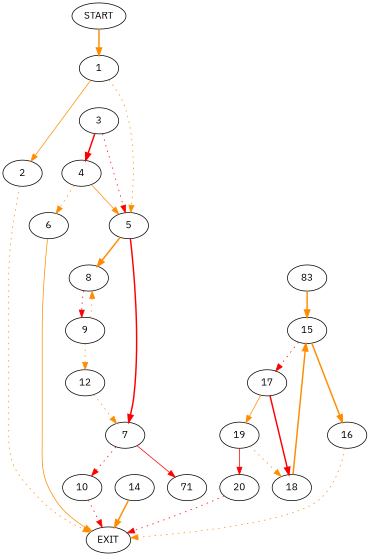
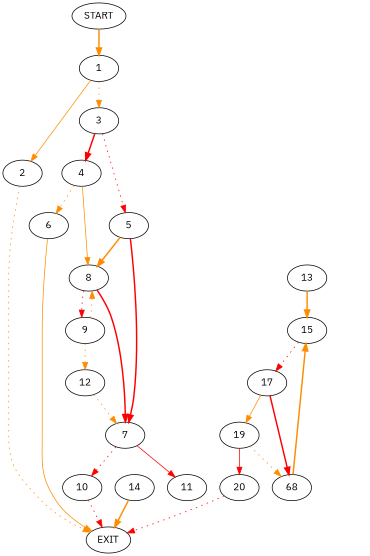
edge "1" -> "5": now "1" -> "3"
edge "4" -> "5": now "4" -> "8"
node "83": label "83" -> "13"
edge "8" -> "7": added
node "16": removed
node "71": label "71" -> "11"
node "18": label "18" -> "68"
